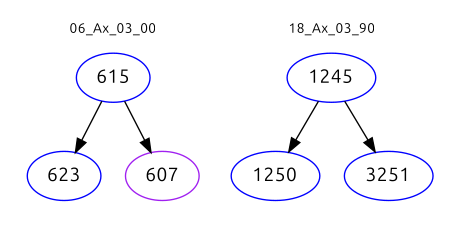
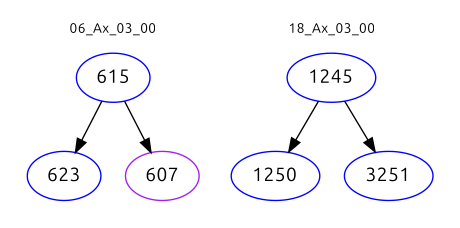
cluster "18_Ax_03_90": label "18_Ax_03_90" -> "18_Ax_03_00"
